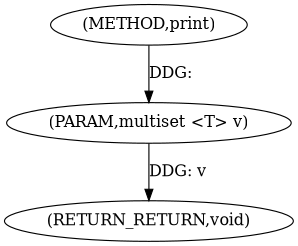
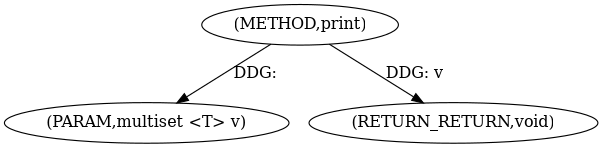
edge "(PARAM,multiset <T> v)" -> "(RETURN_RETURN,void)": now "(METHOD,print)" -> "(RETURN_RETURN,void)"
